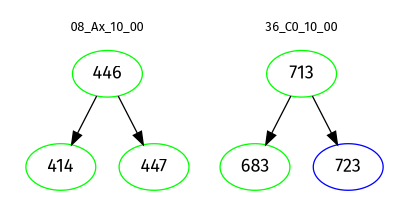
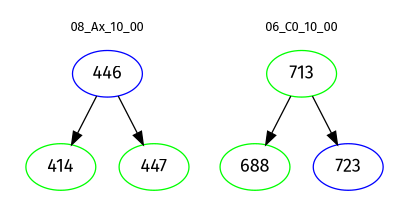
cluster "36_C0_10_00": label "36_C0_10_00" -> "06_C0_10_00"
node "446": color green -> blue
node "683": label "683" -> "688"
